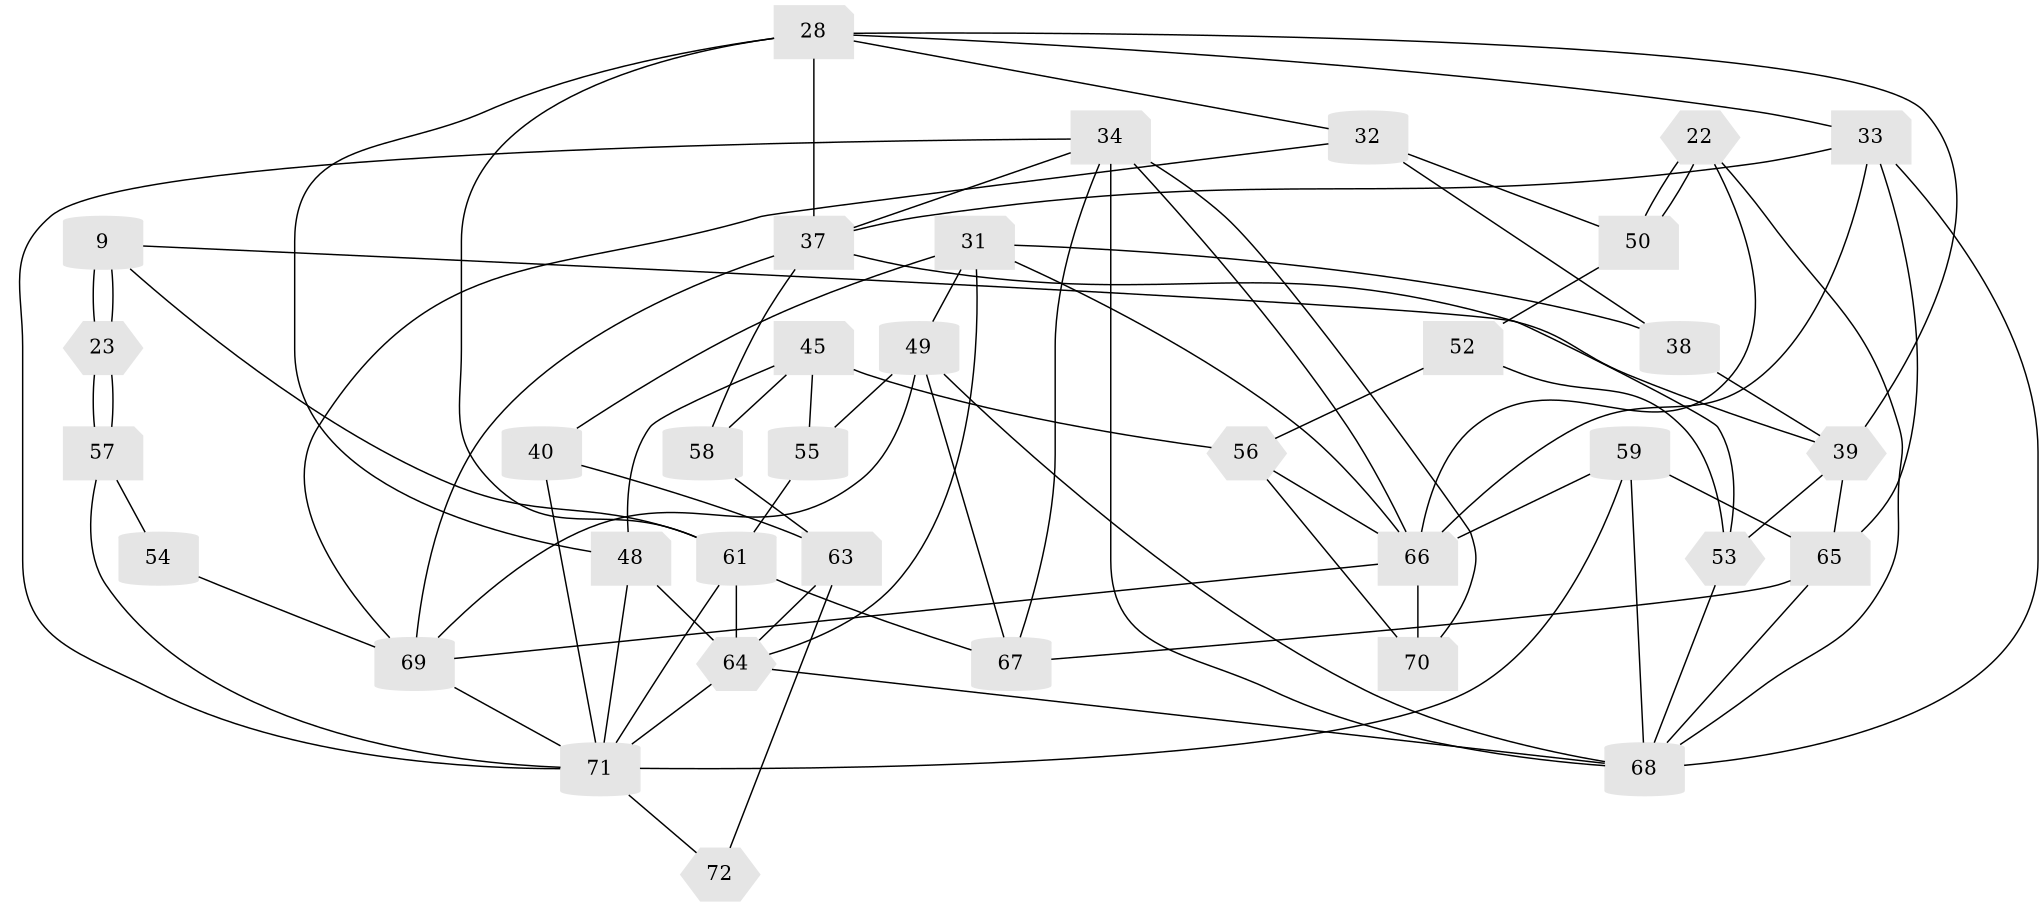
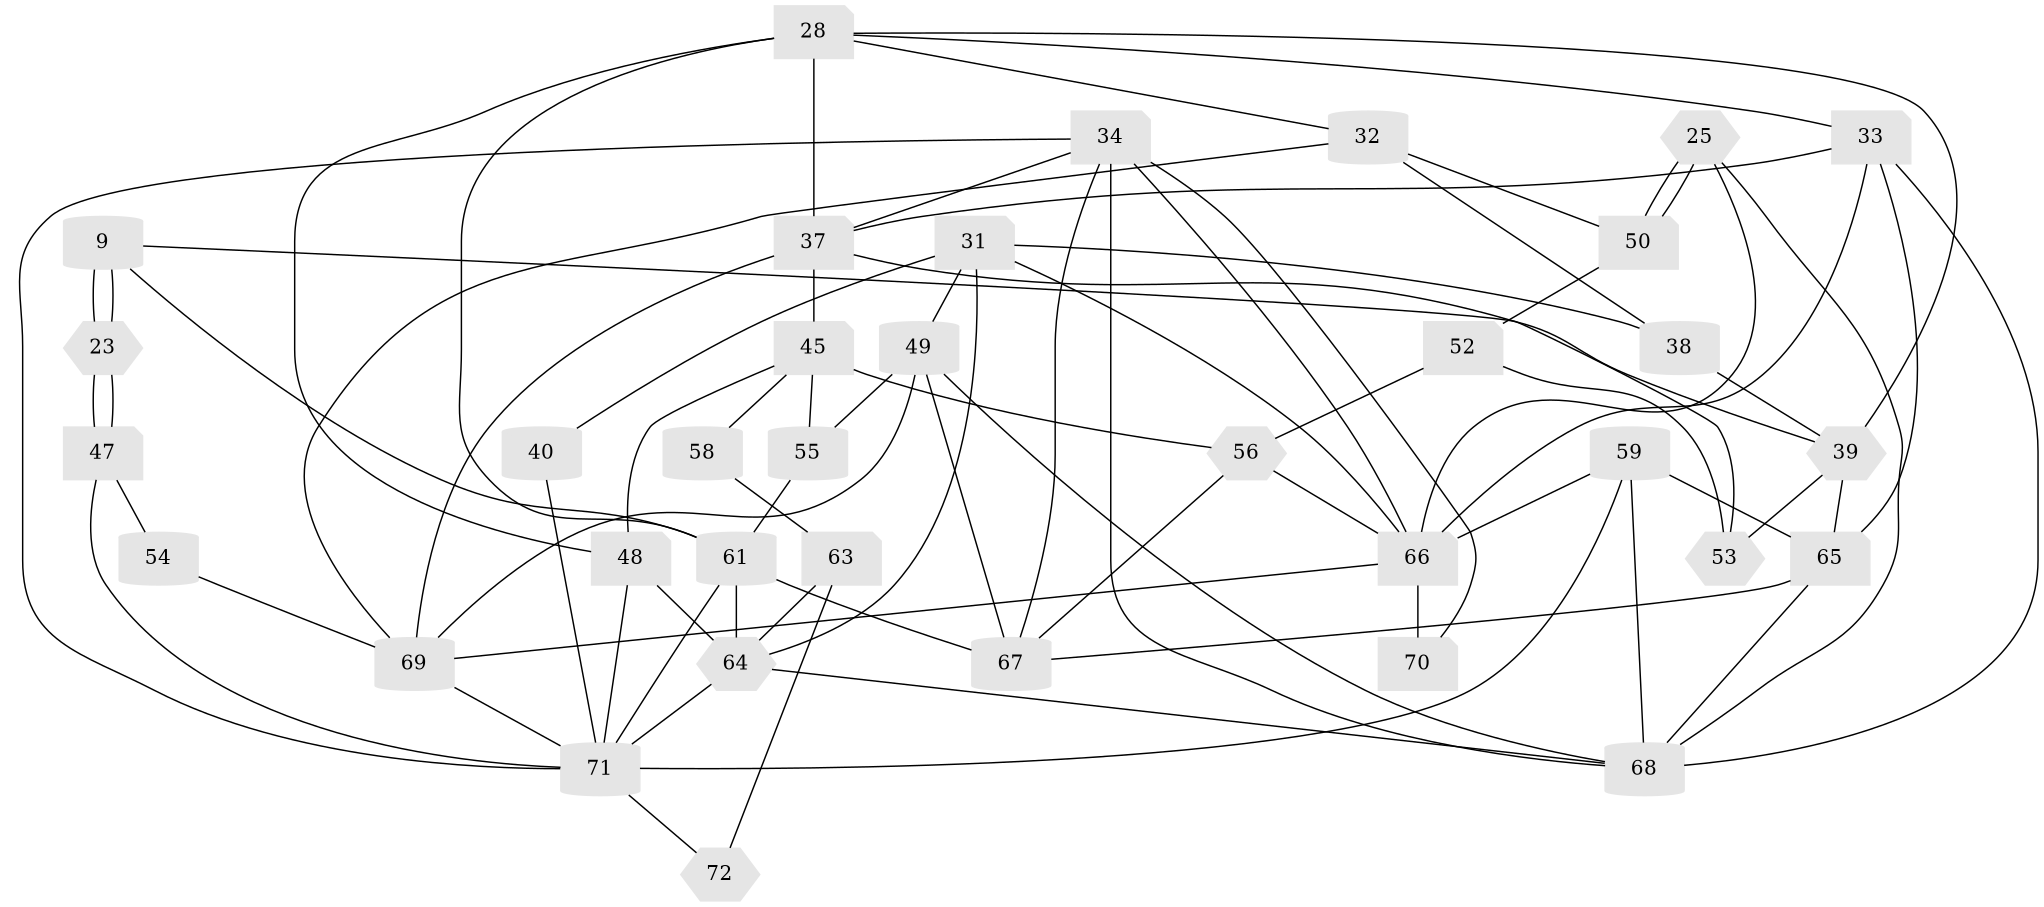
node "22": label "22" -> "25"
edge "37" -- "58": now "37" -- "45"
node "57": label "57" -> "47"
edge "40" -- "63": removed
edge "56" -- "70": now "56" -- "67"
edge "53" -- "68": removed
